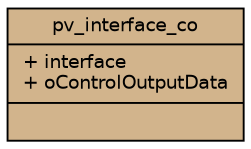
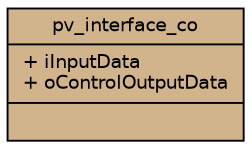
node "pv_interface_co": text "+ interface" -> "+ iInputData"
